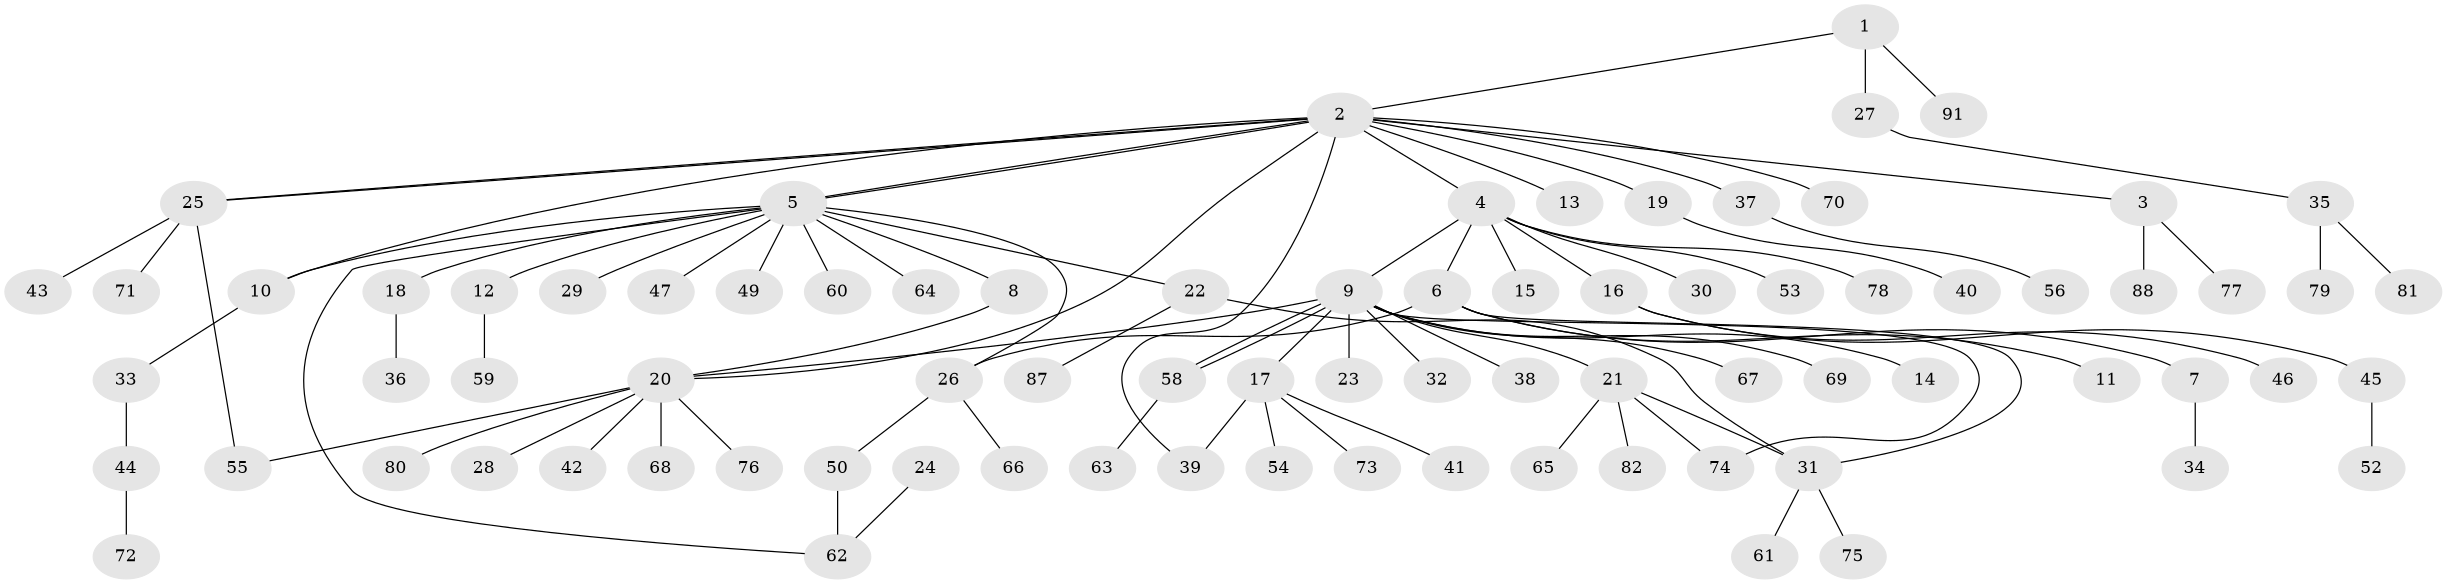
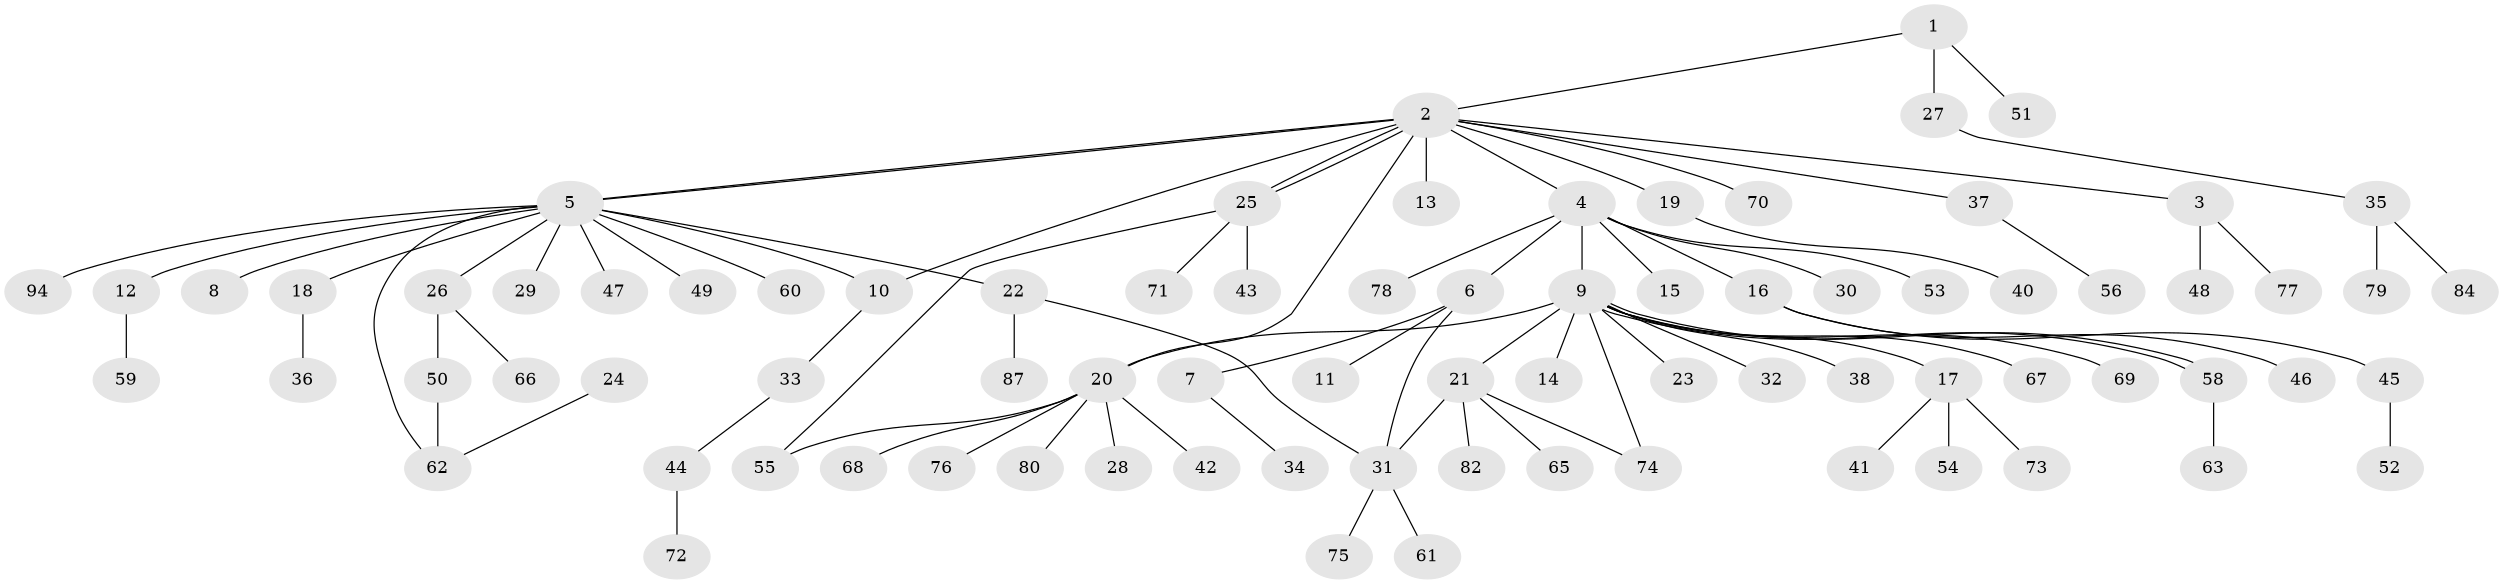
node "91": label "91" -> "51"
node "64": label "64" -> "94"
node "88": label "88" -> "48"
node "81": label "81" -> "84"
edge "6" -- "26": removed
edge "8" -- "20": removed
node "39": removed
